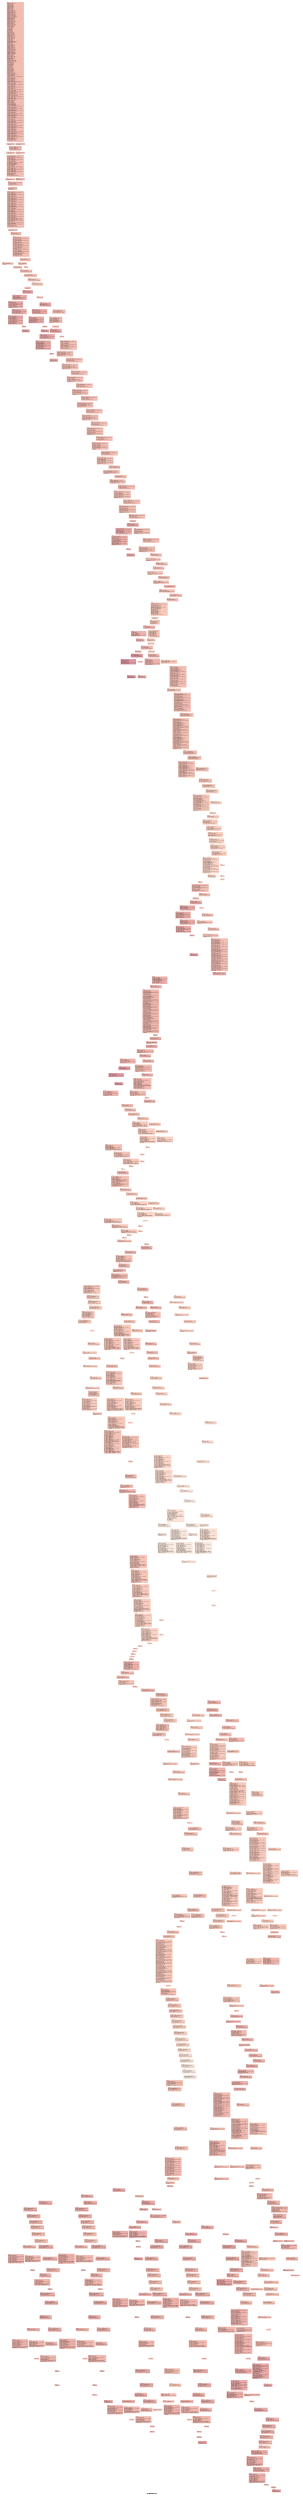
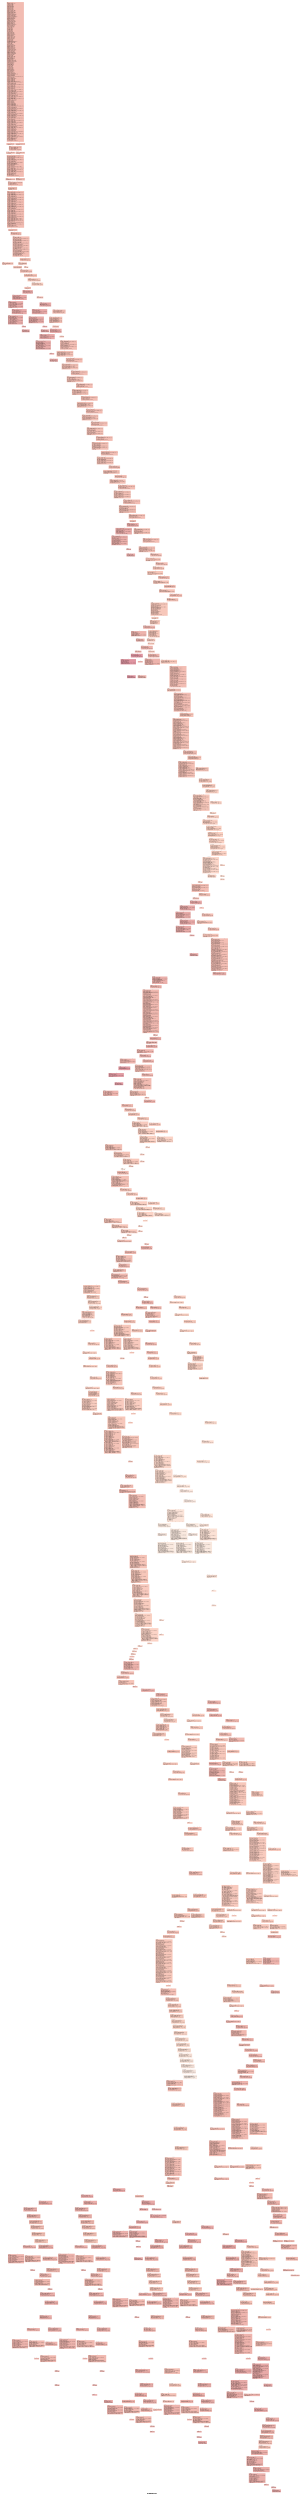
node "lor.lhs.false1441:": added
